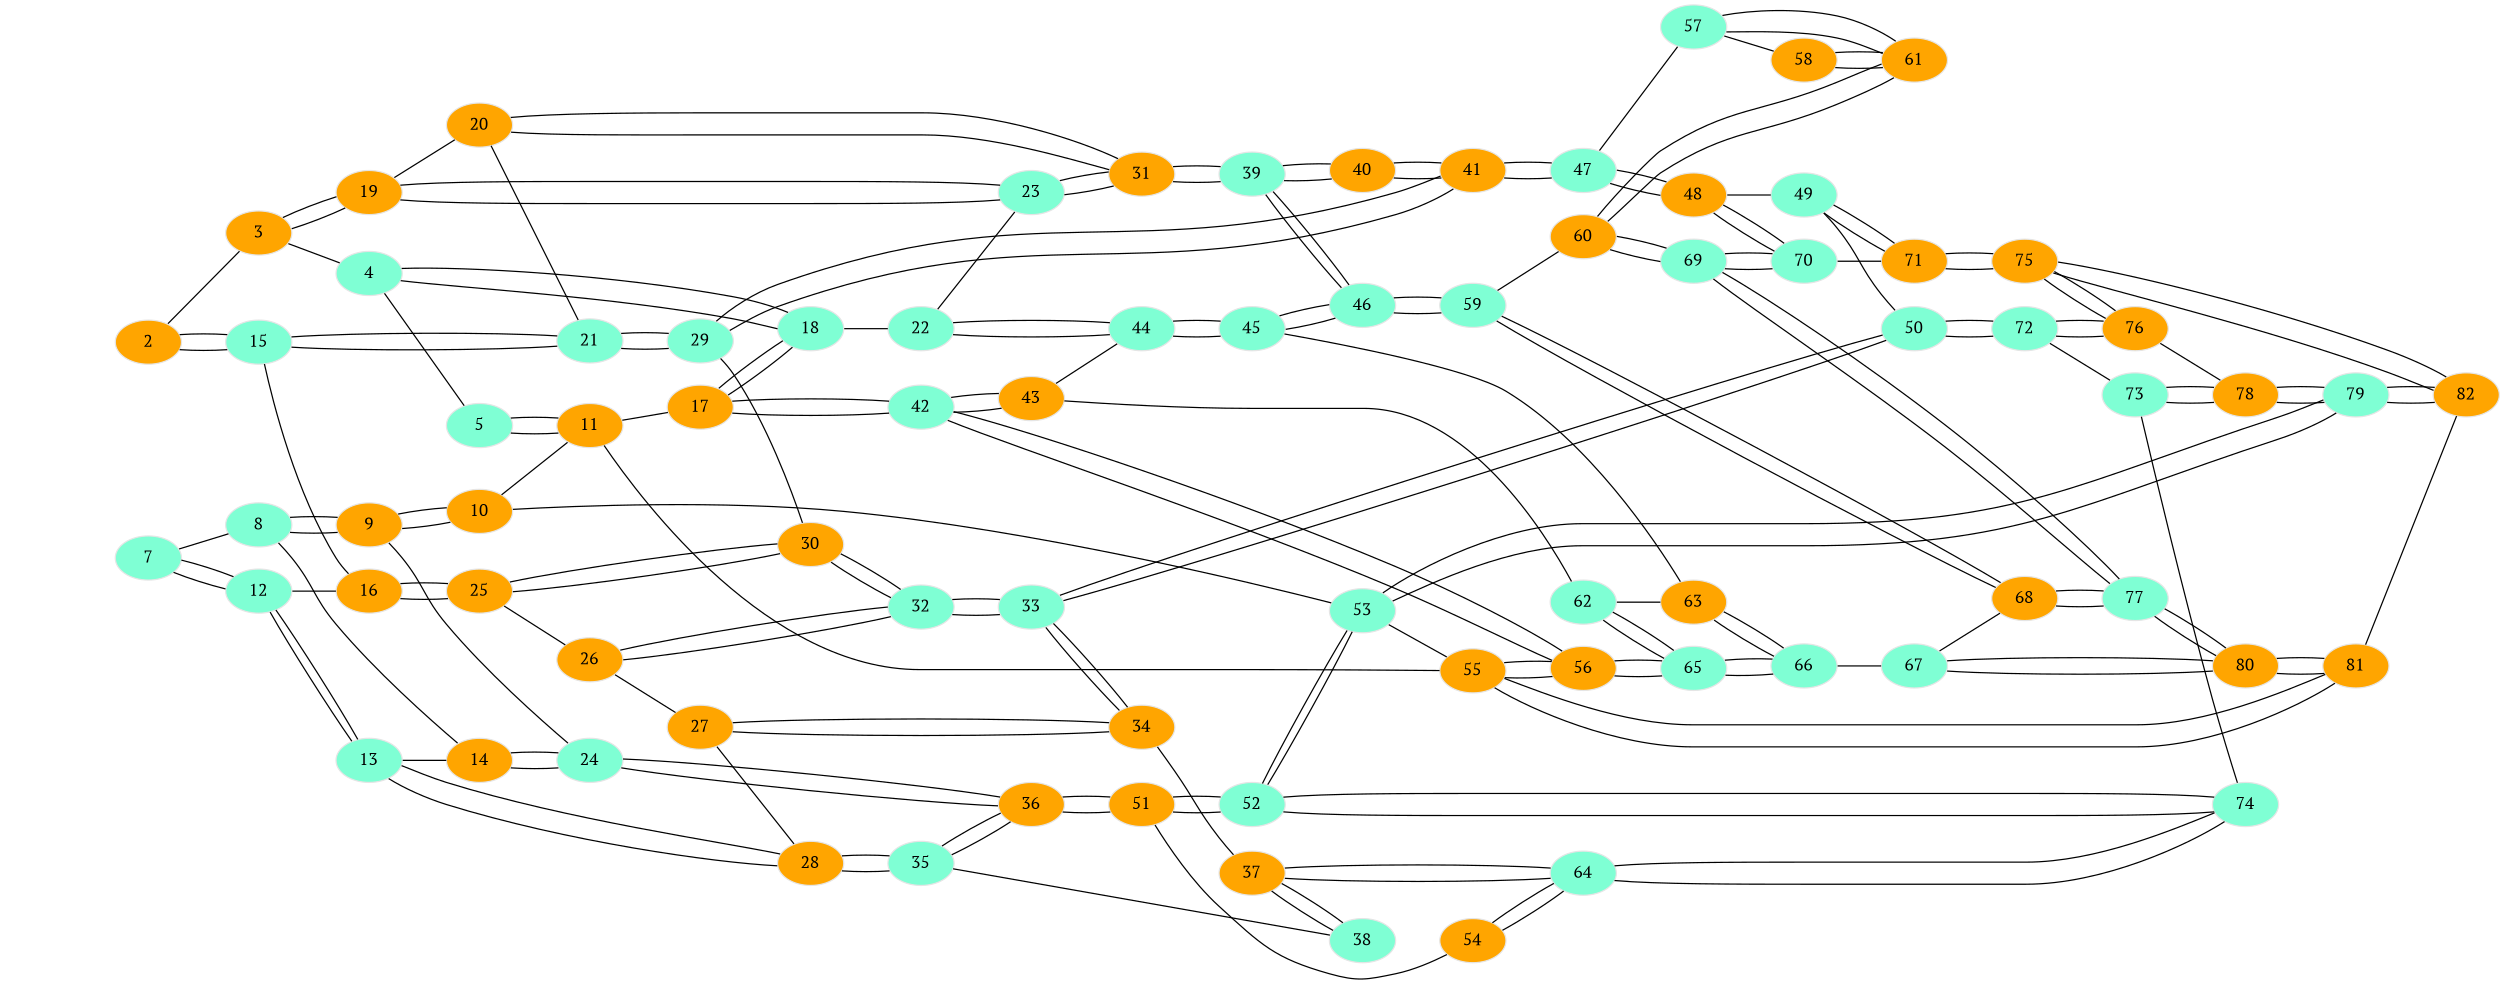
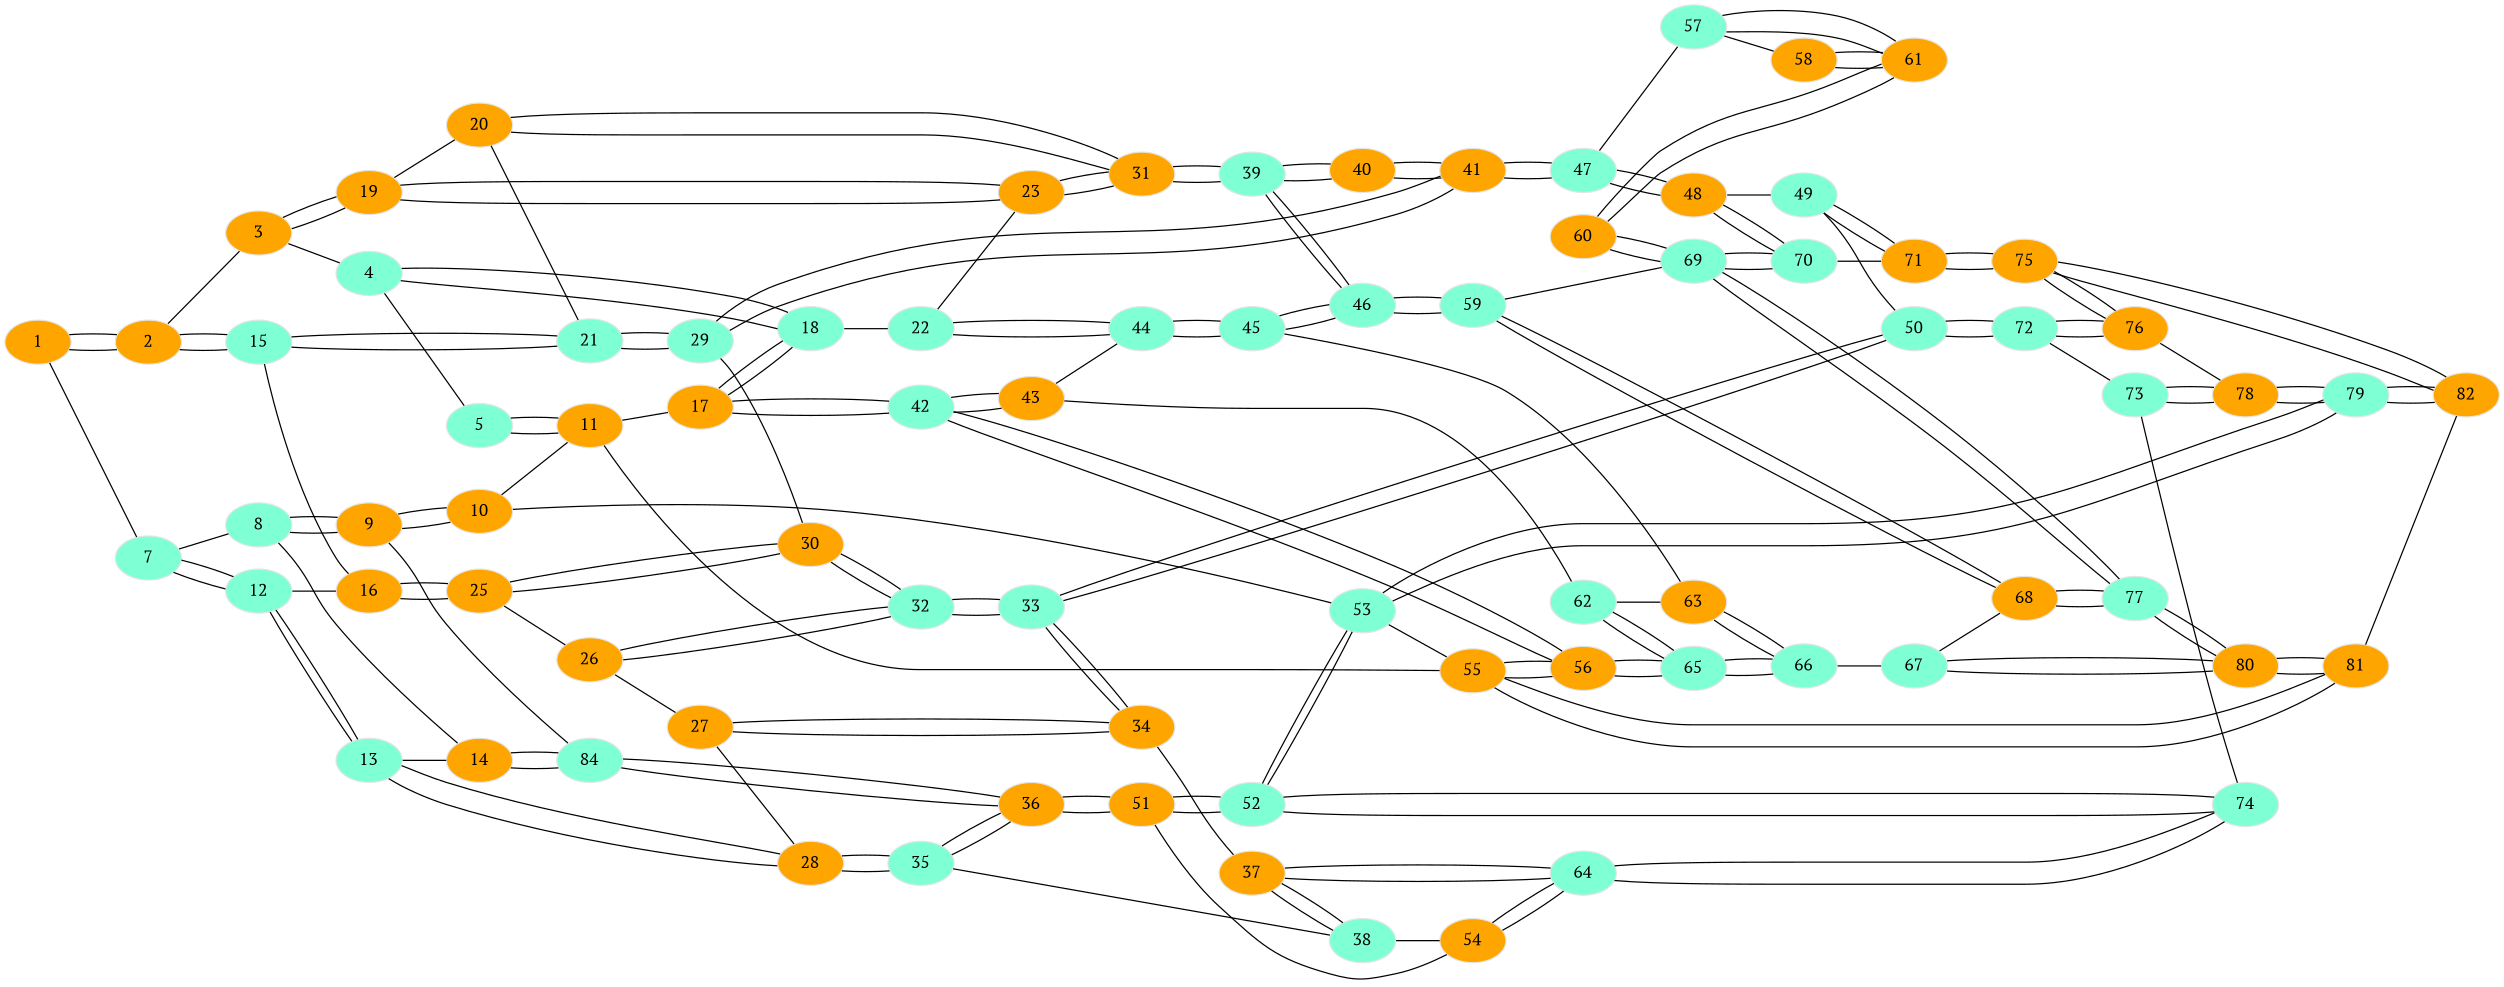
node "23": fillcolor aquamarine -> orange
edge "60" -- "59": now "69" -- "59"
node "1": added
node "24": label "24" -> "84"
edge "38" -- "54": added
